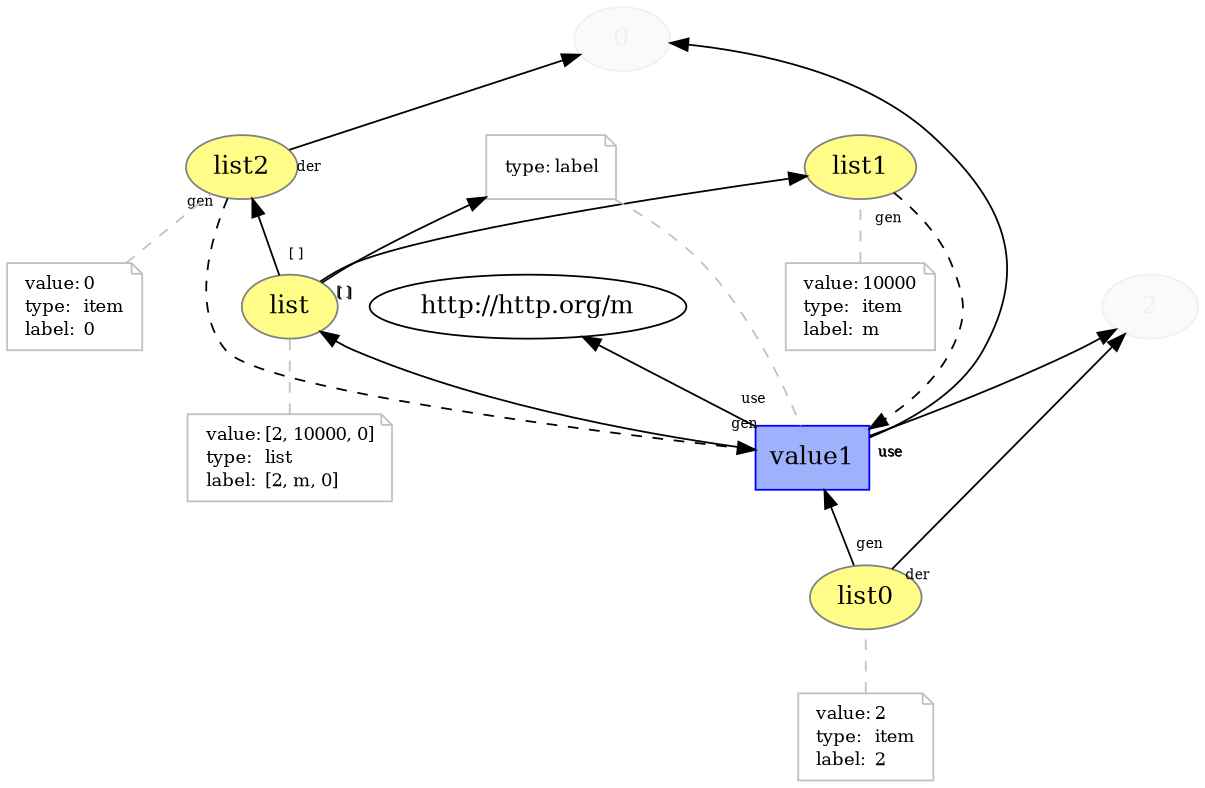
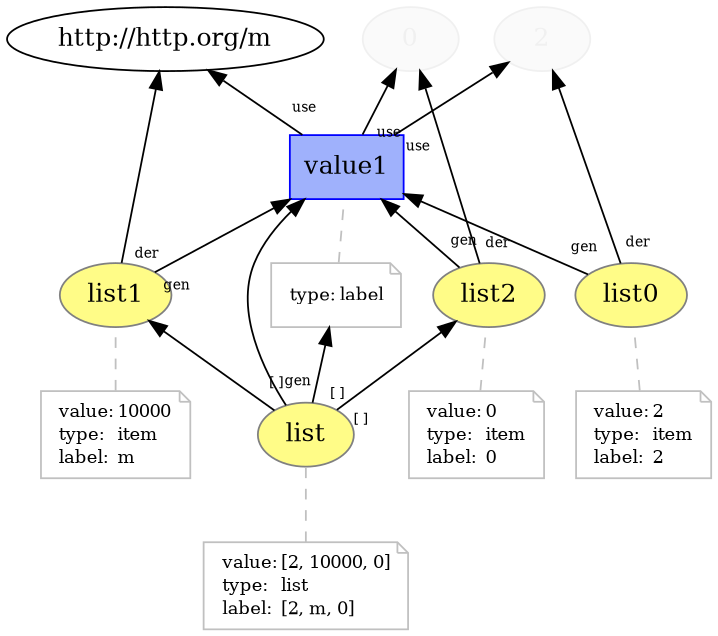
edge "list1" -> "http://http.org/m": added
edge "list1" -> "value1": style dashed -> solid
edge "list2" -> "value1": style dashed -> solid
edge "value1" -> "list": reversed
